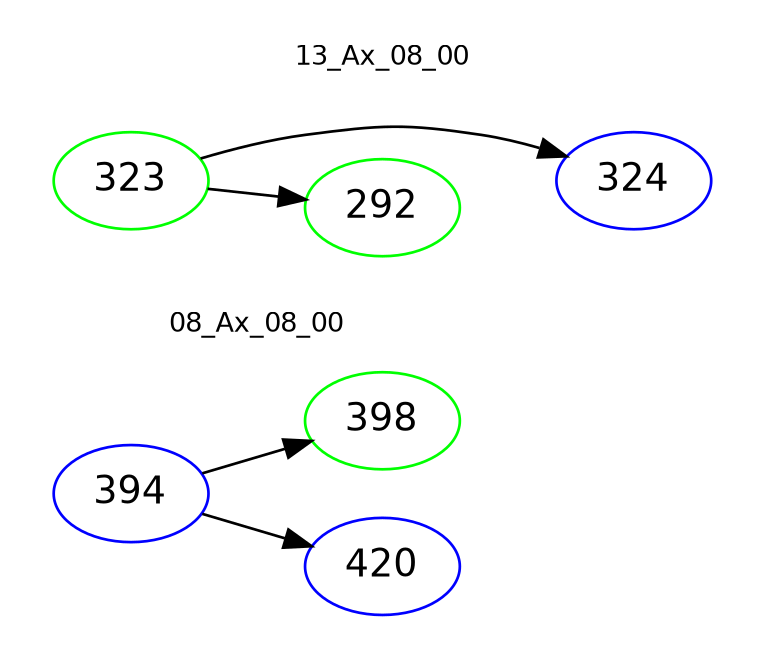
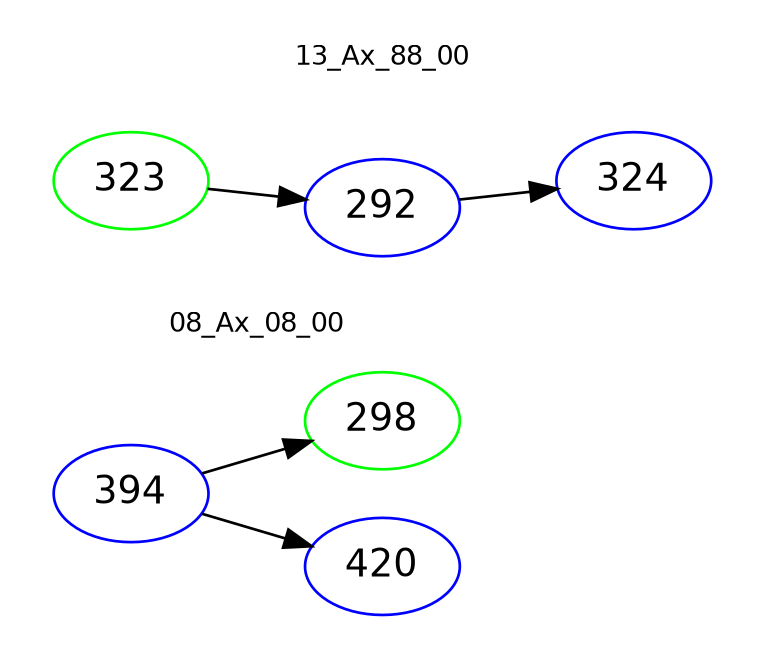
cluster "13_Ax_08_00": label "13_Ax_08_00" -> "13_Ax_88_00"
edge "323" -> "324": now "292" -> "324"
node "292": color green -> blue
node "398": label "398" -> "298"
